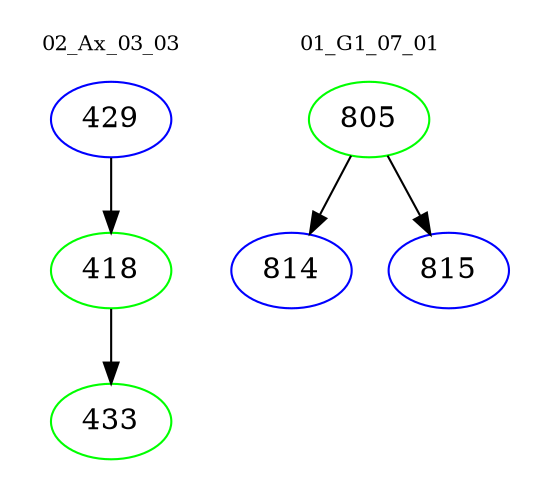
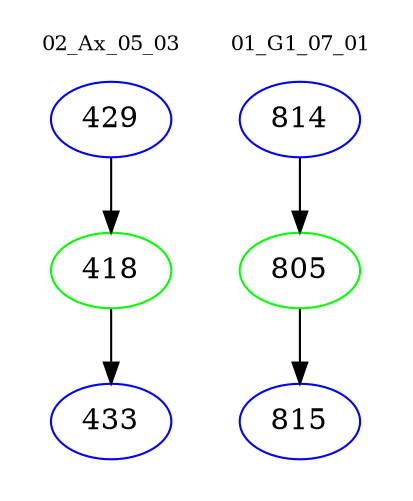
cluster "02_Ax_03_03": label "02_Ax_03_03" -> "02_Ax_05_03"
edge "805" -> "814": reversed
node "433": color green -> blue
